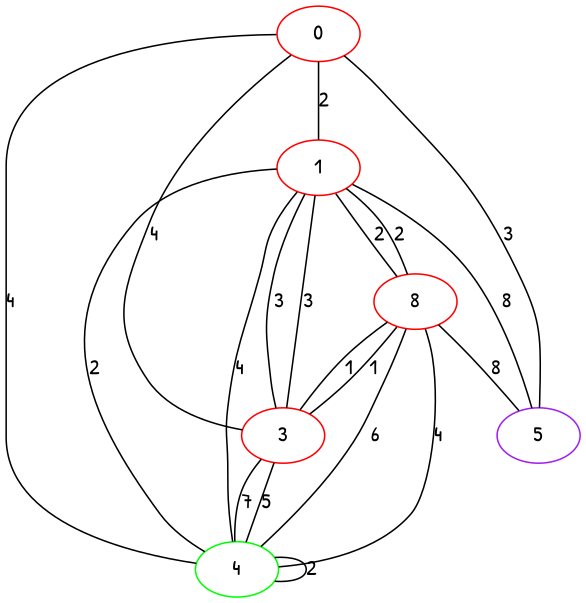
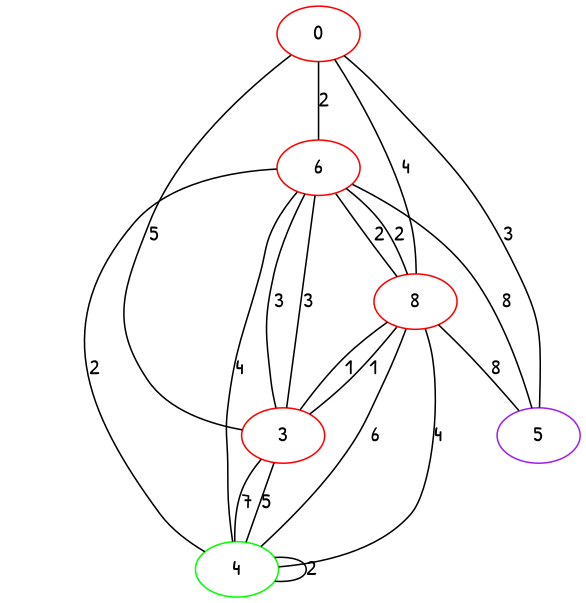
node "1": label "1" -> "6"
edge "0" -- "3": label "4" -> "5"
edge "0" -- "4": now "0" -- "8"
